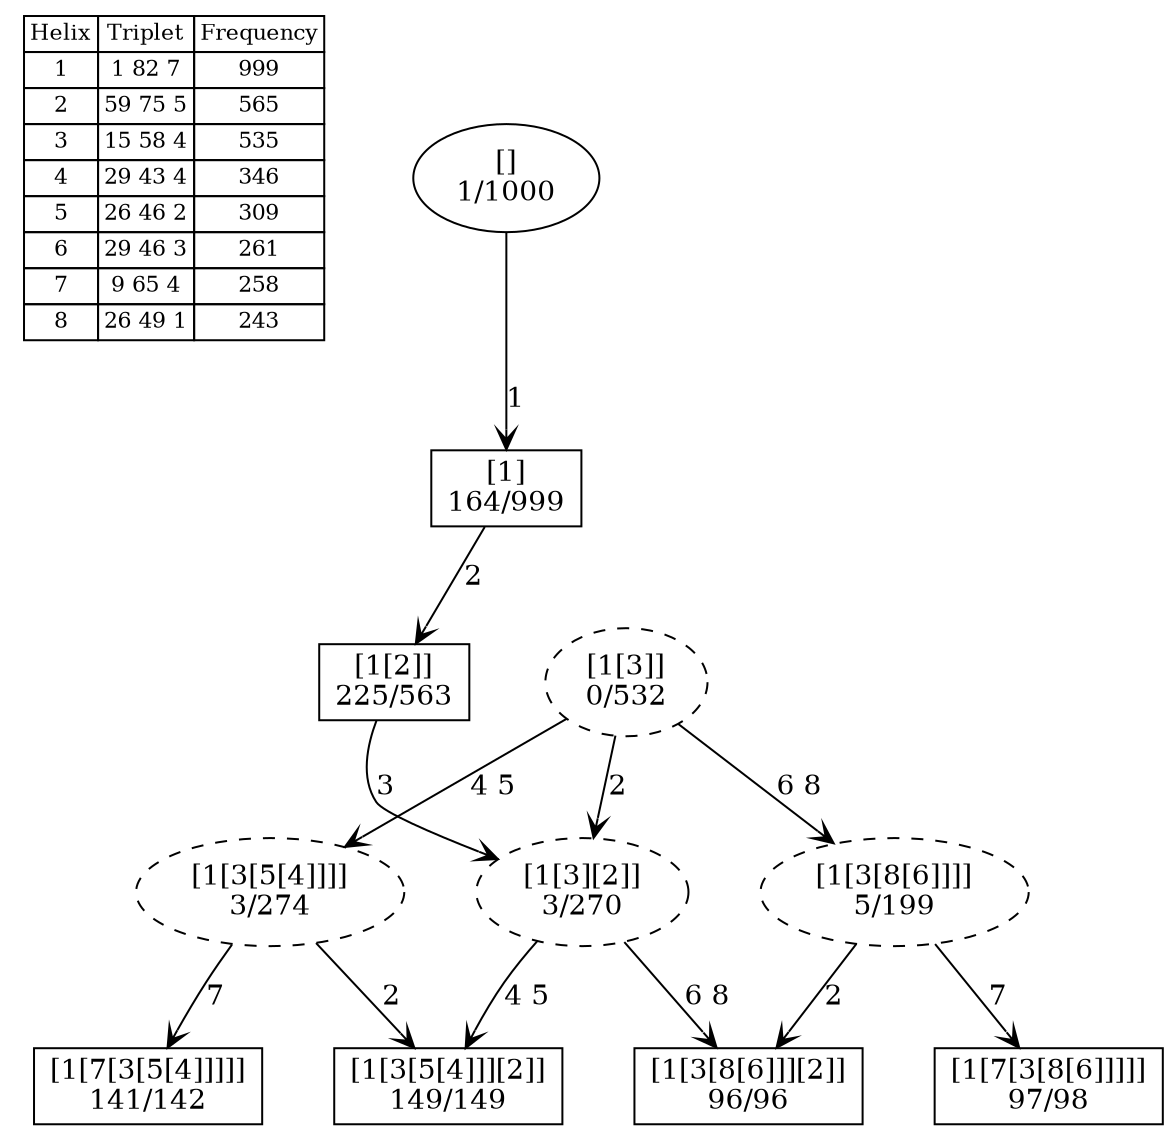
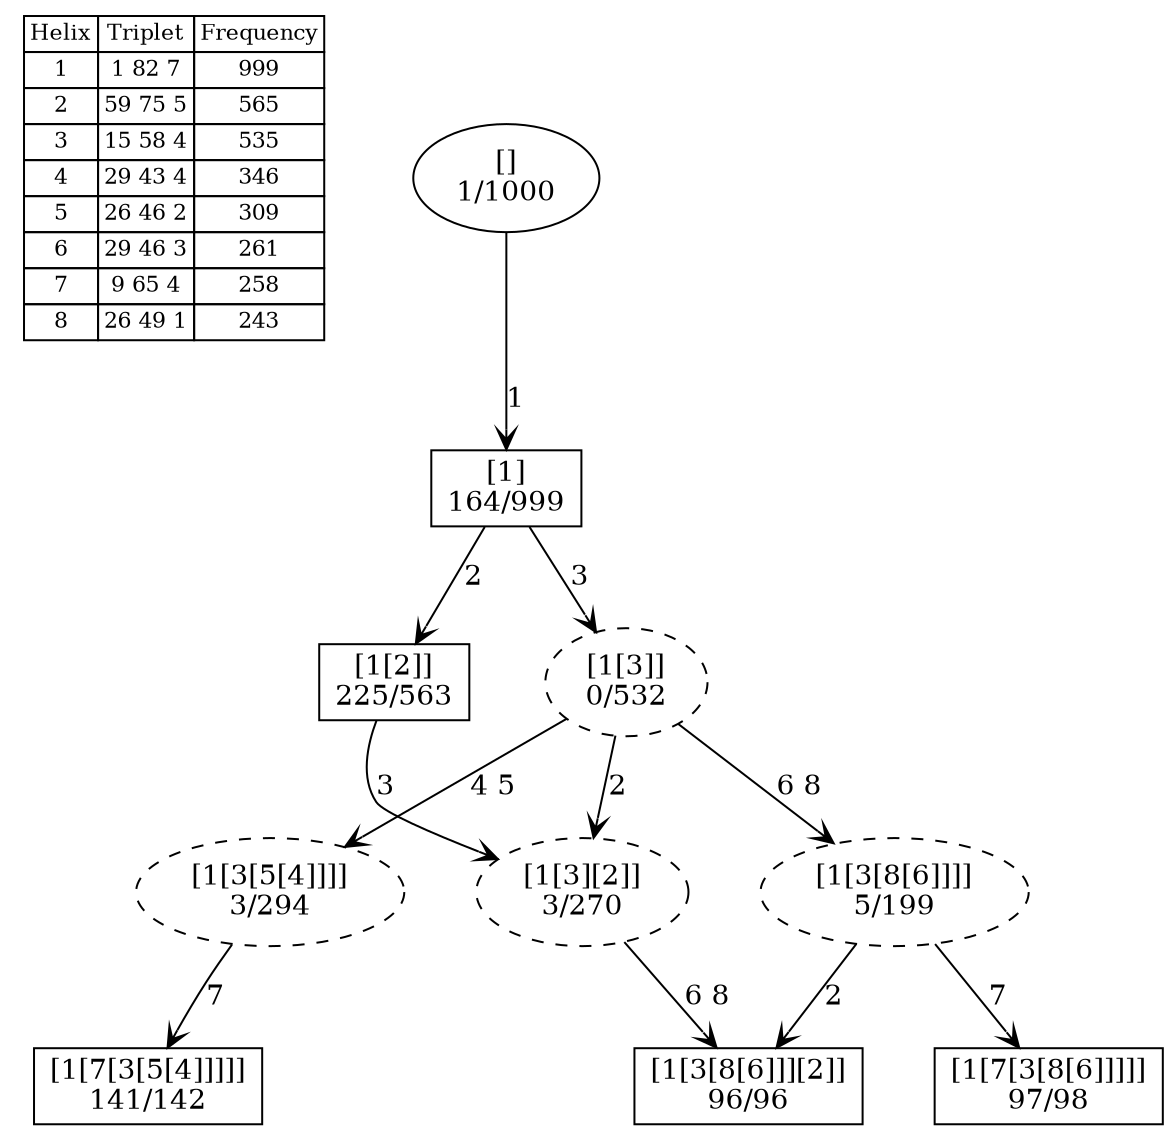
edge "[1] 164/999" -> "[1[3]] 0/532": added, label "3"
node "[1[3[5[4]]]] 3/274": label "[1[3[5[4]]]] 3/274" -> "[1[3[5[4]]]] 3/294"
node "[1[3[5[4]]][2]] 149/149": removed
